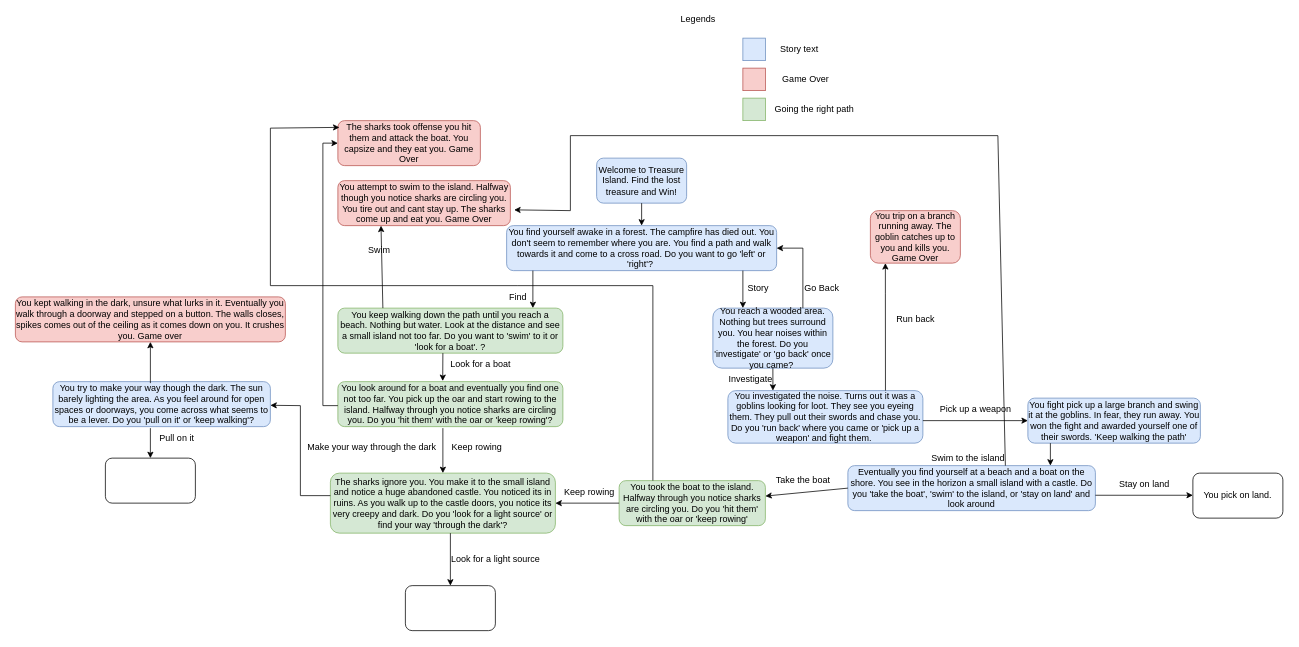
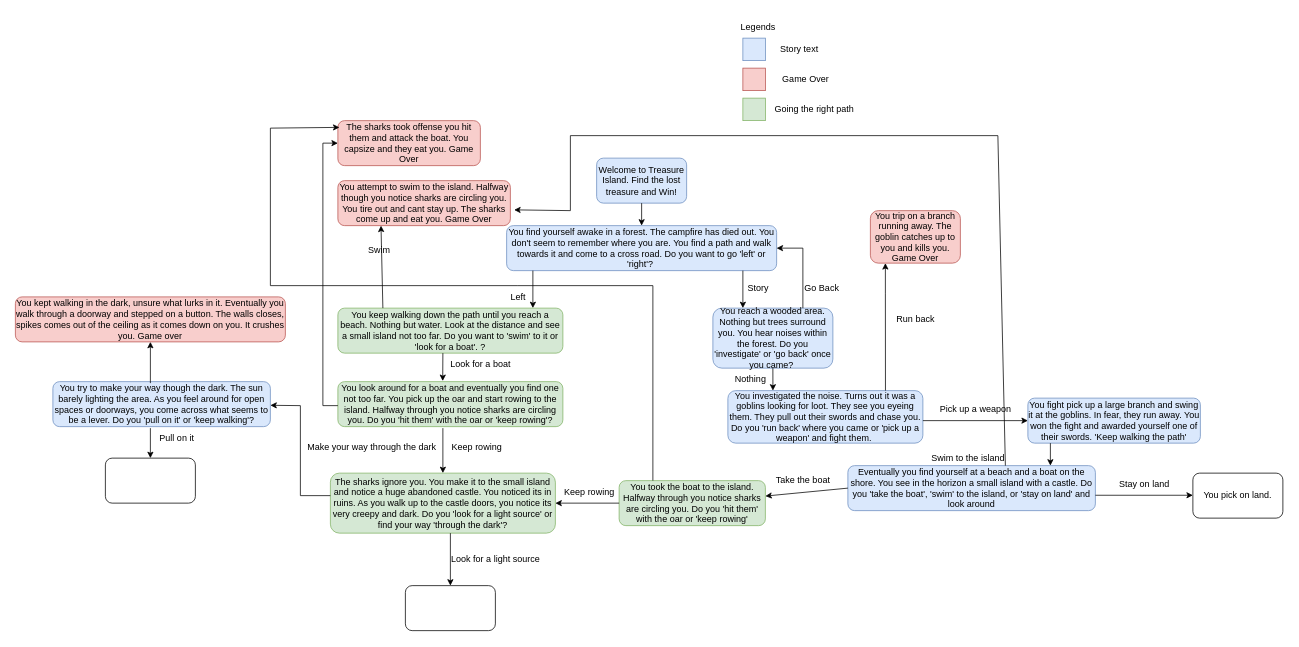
node "Legends": moved (698, 19) -> (758, 27)
node "Find": label "Find" -> "Left"
node "Investigate": label "Investigate" -> "Nothing"
